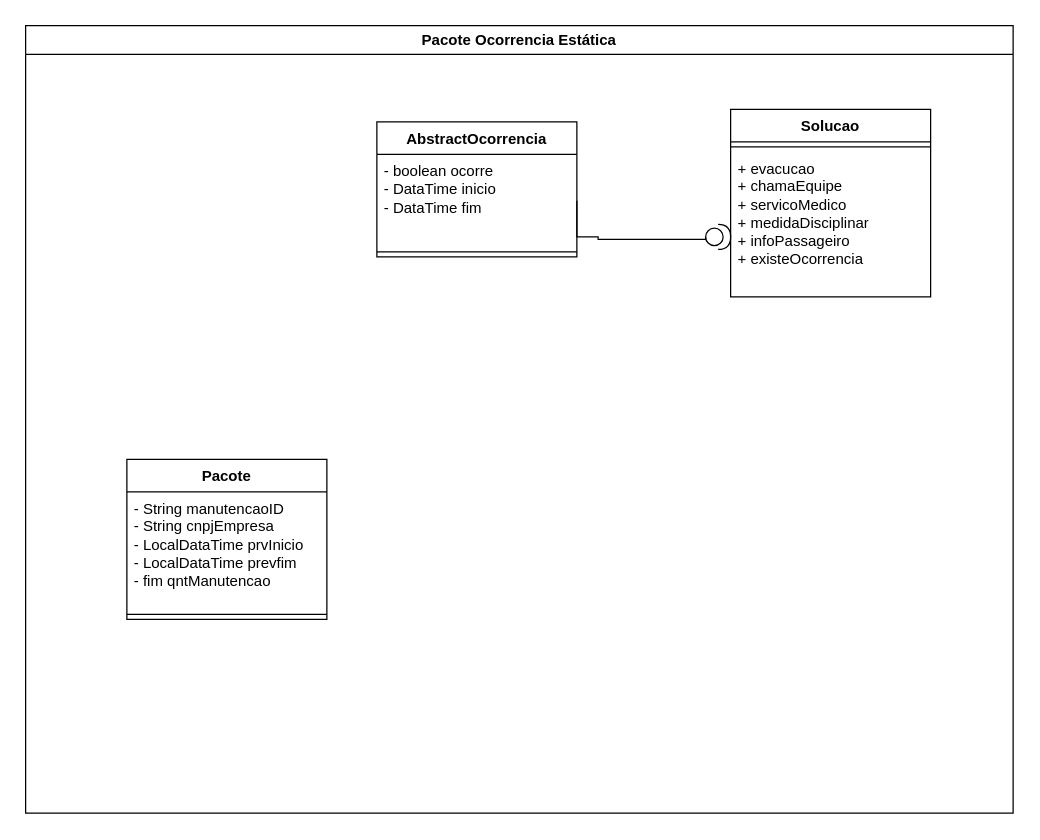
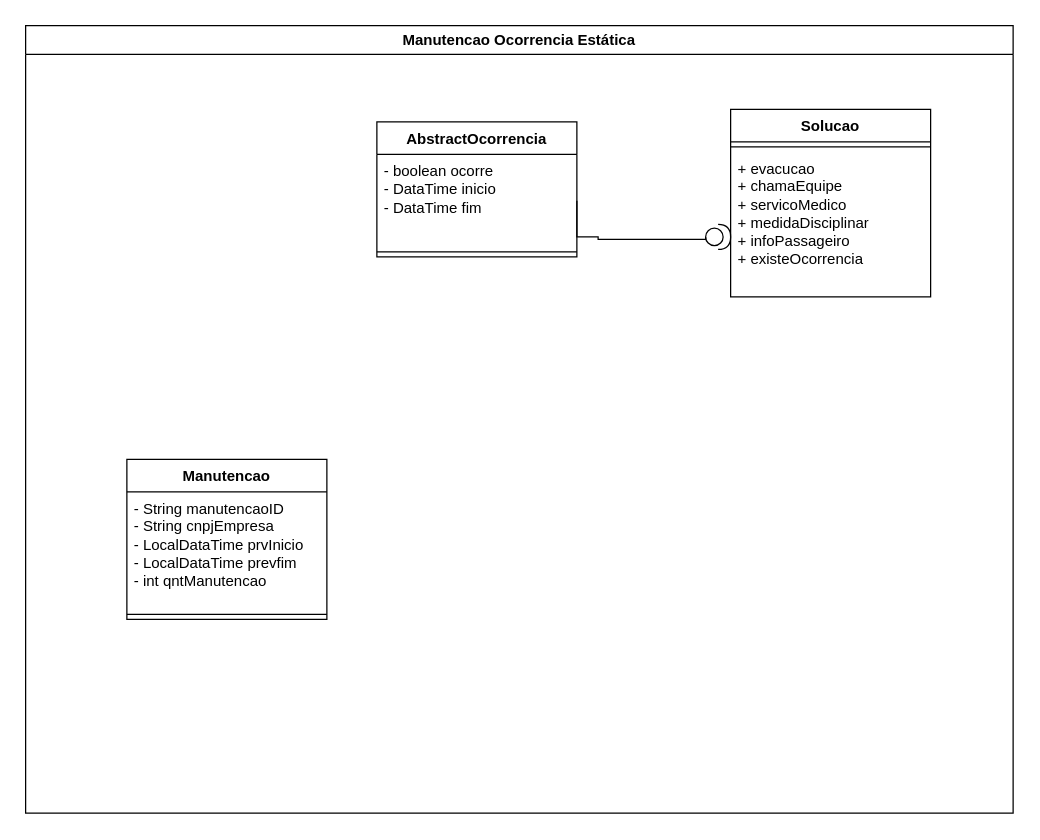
node "Pacote Ocorrencia Estática": label "Pacote Ocorrencia Estática" -> "Manutencao Ocorrencia Estática"
node "Pacote": label "Pacote" -> "Manutencao"
node "- String manutencaoID - String cnpjEmpresa - LocalDataTime prvInicio - LocalDataTime prevfim - fim qntManutencao": label "- String manutencaoID - String cnpjEmpresa - LocalDataTime prvInicio - LocalDataTime prevfim - fim qntManutencao" -> "- String manutencaoID - String cnpjEmpresa - LocalDataTime prvInicio - LocalDataTime prevfim - int qntManutencao"
